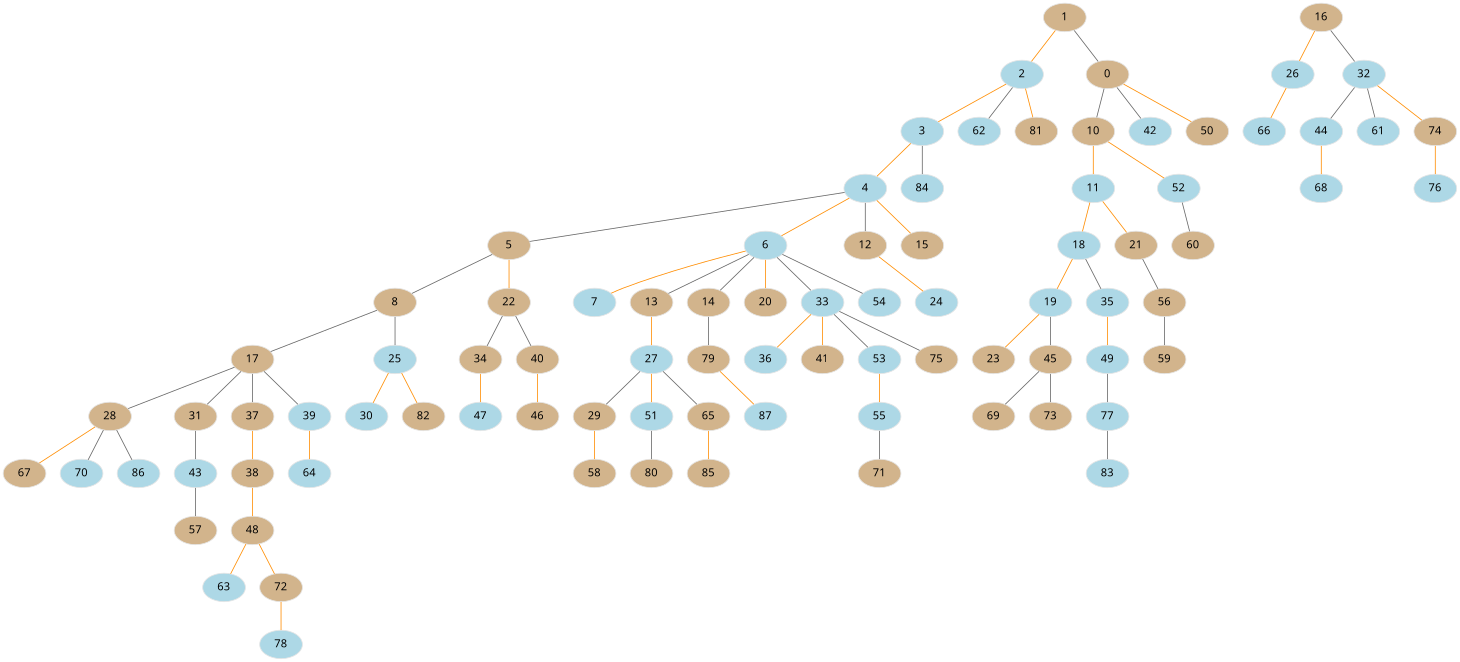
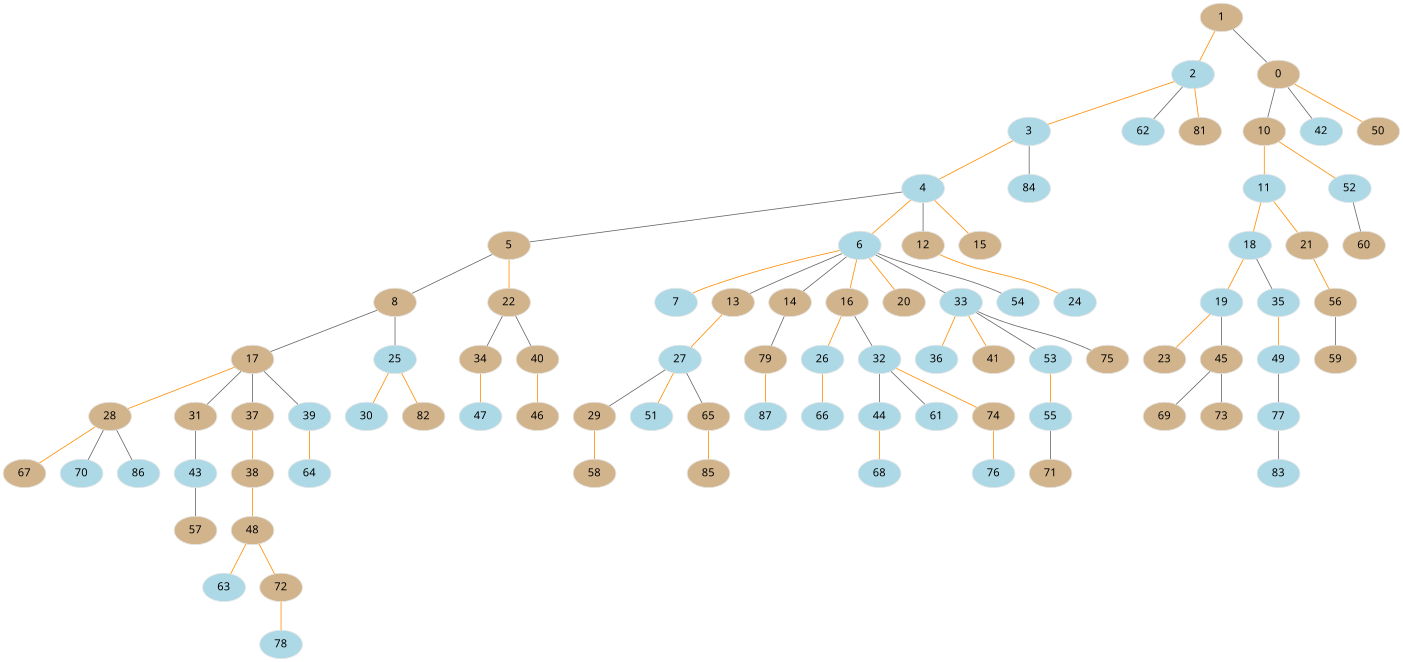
edge "6" -- "16": added
edge "21" -- "56": color gray40 -> darkorange
edge "17" -- "28": color gray40 -> darkorange
node "80": removed
